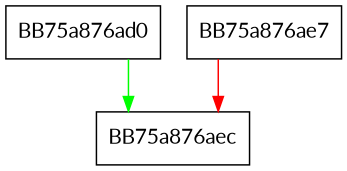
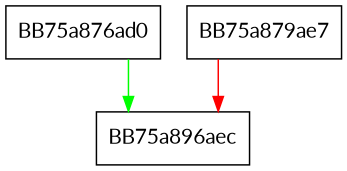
node "BB75a876ae7": label "BB75a876ae7" -> "BB75a879ae7"
node "BB75a876aec": label "BB75a876aec" -> "BB75a896aec"
